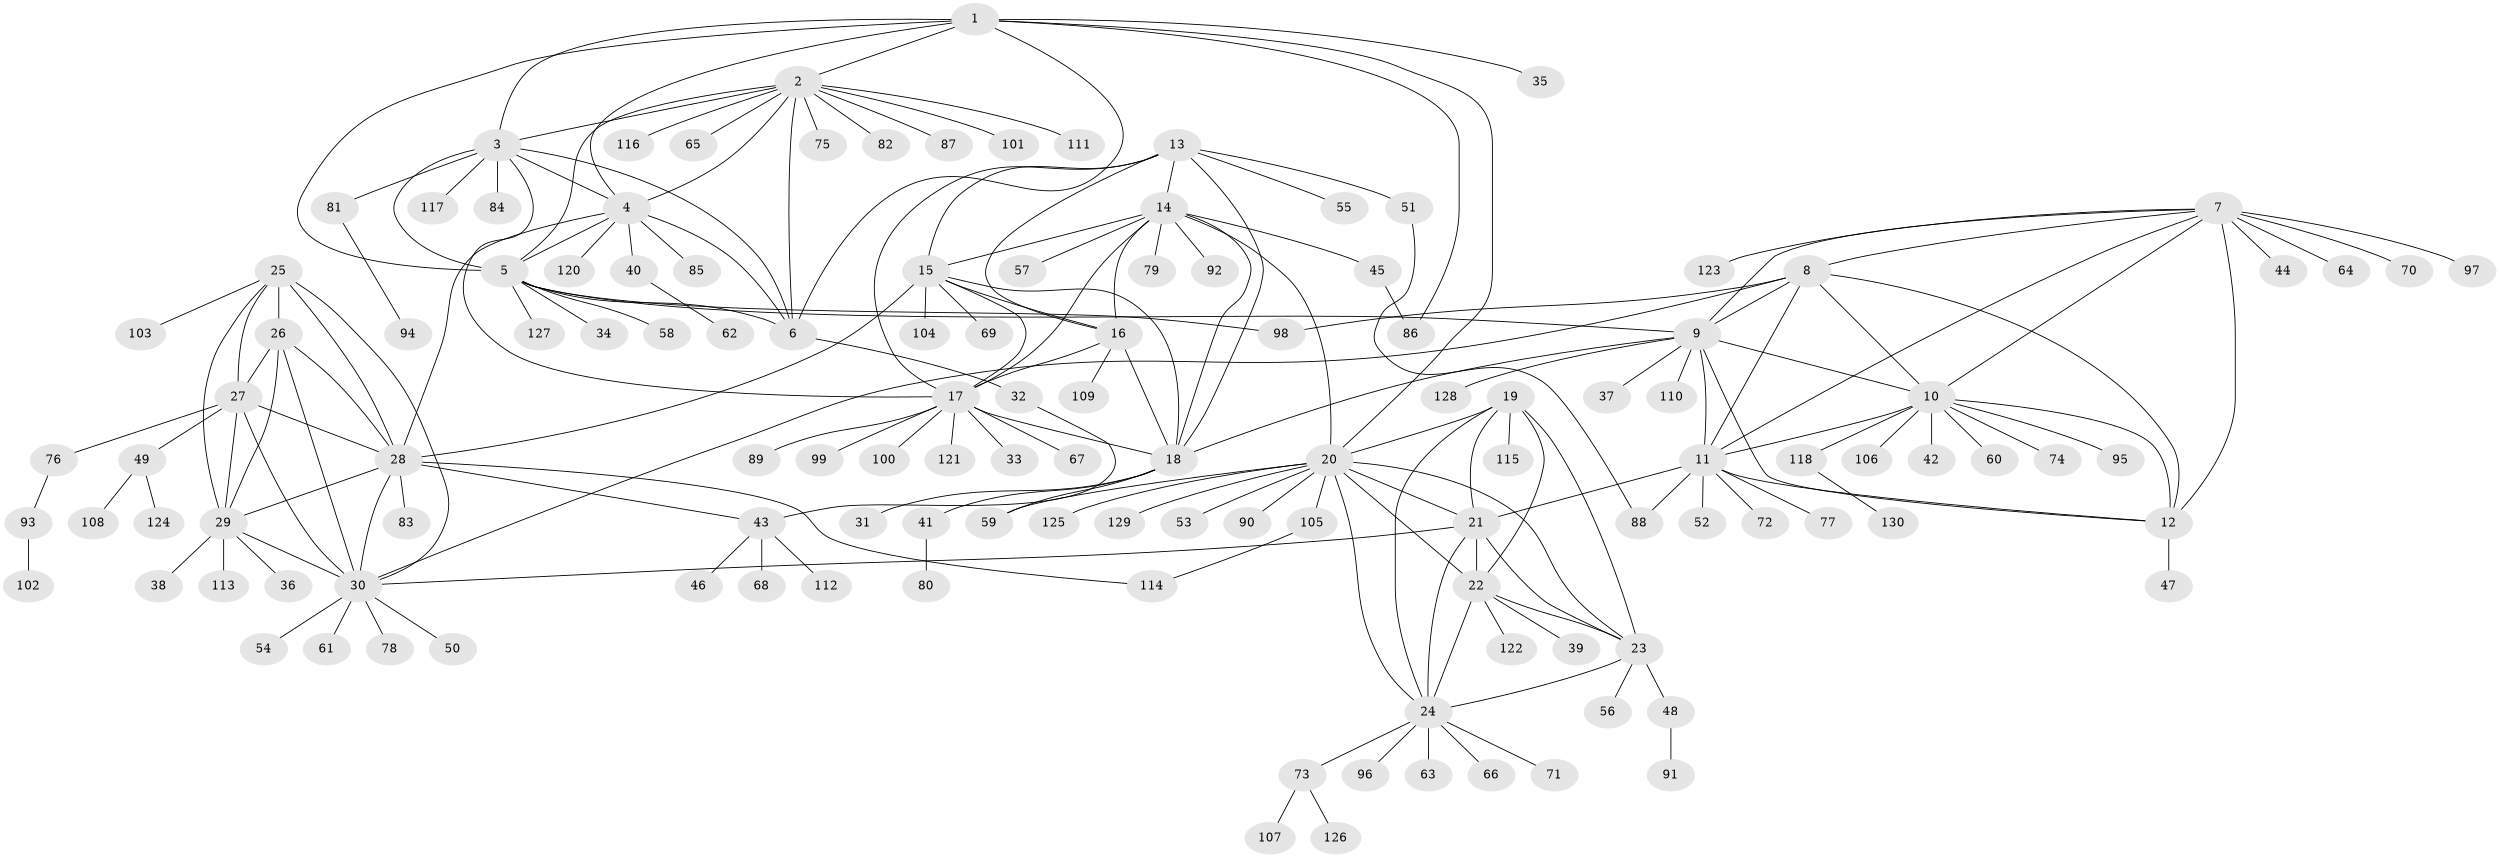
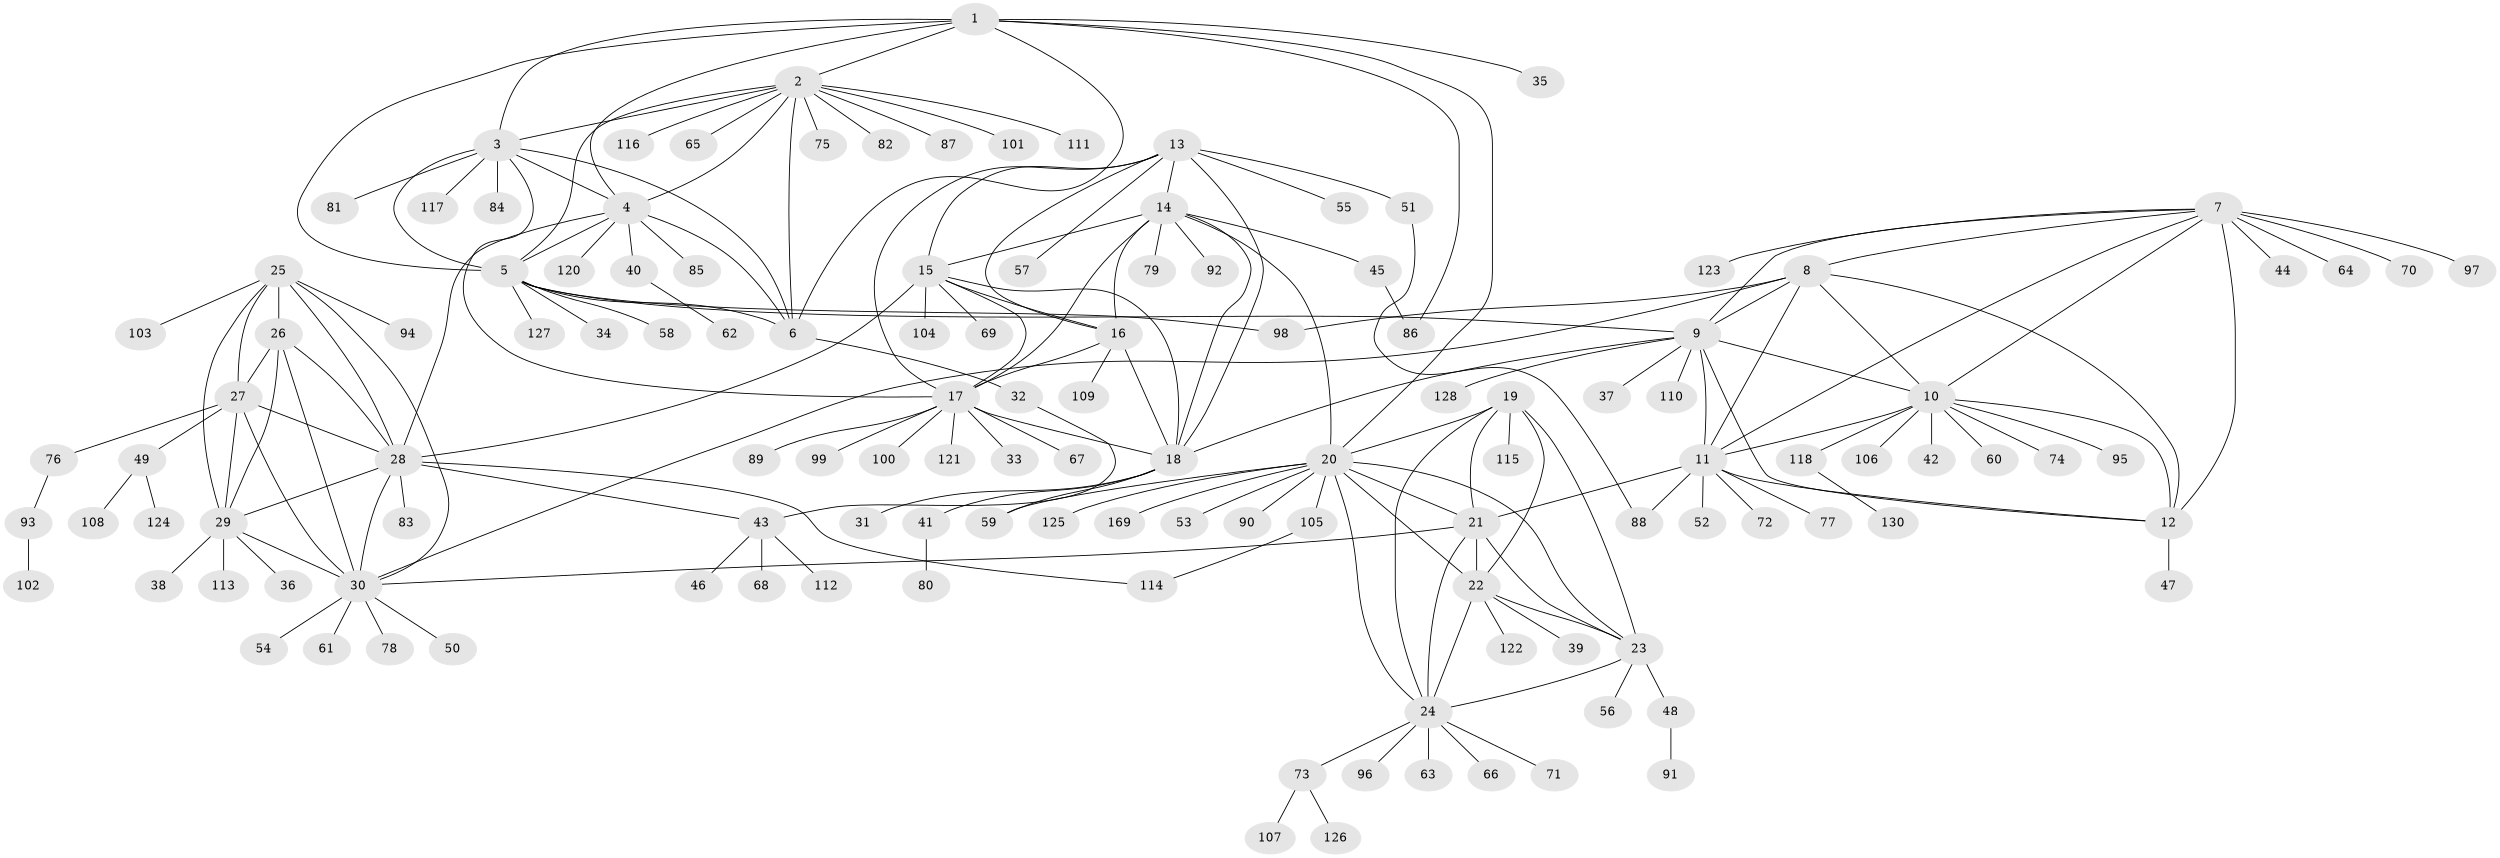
edge "14" -- "57": now "13" -- "57"
edge "81" -- "94": now "25" -- "94"
node "129": label "129" -> "169"
